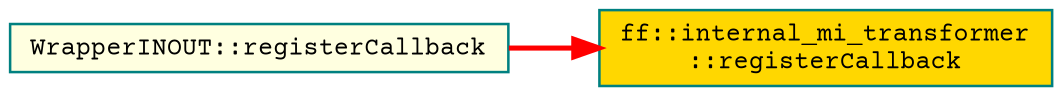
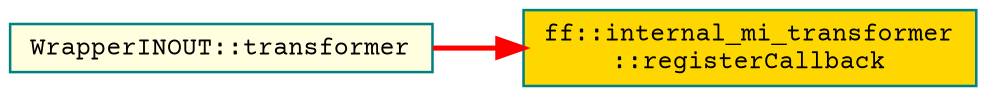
node "WrapperINOUT::registerCallback": label "WrapperINOUT::registerCallback" -> "WrapperINOUT::transformer"
